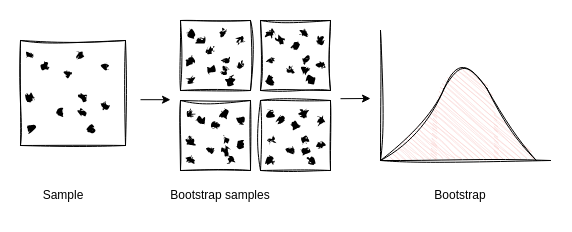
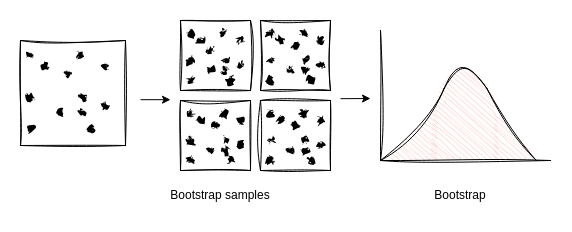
node "Sample": removed
